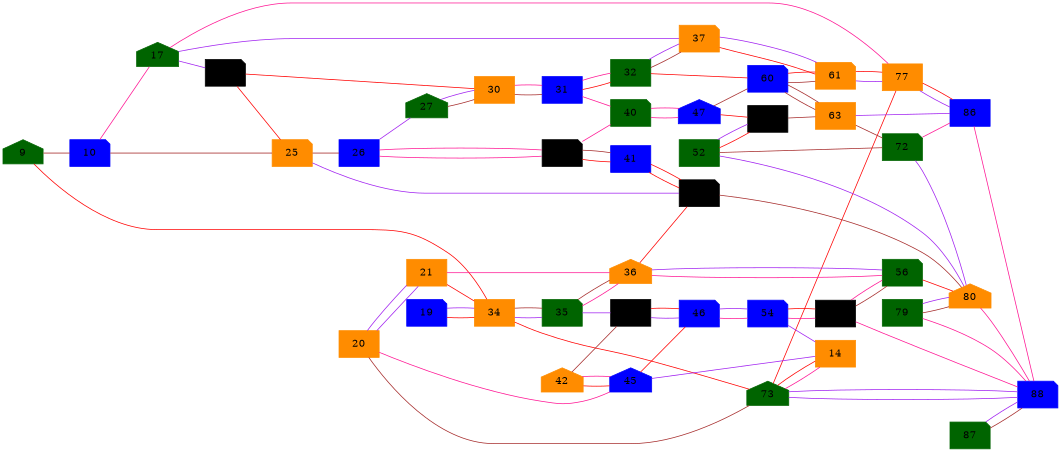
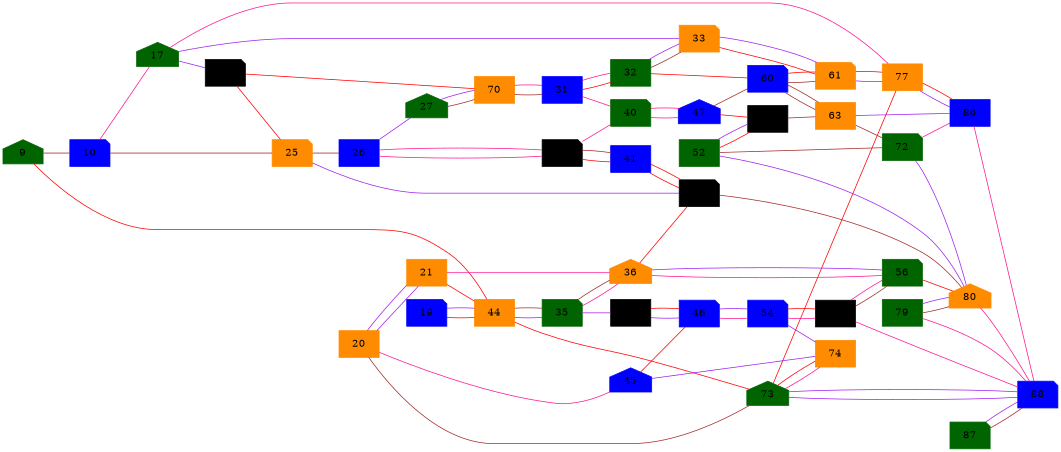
node "37": label "37" -> "33"
node "30": label "30" -> "70"
node "34": label "34" -> "44"
node "14": label "14" -> "74"
node "42": removed
